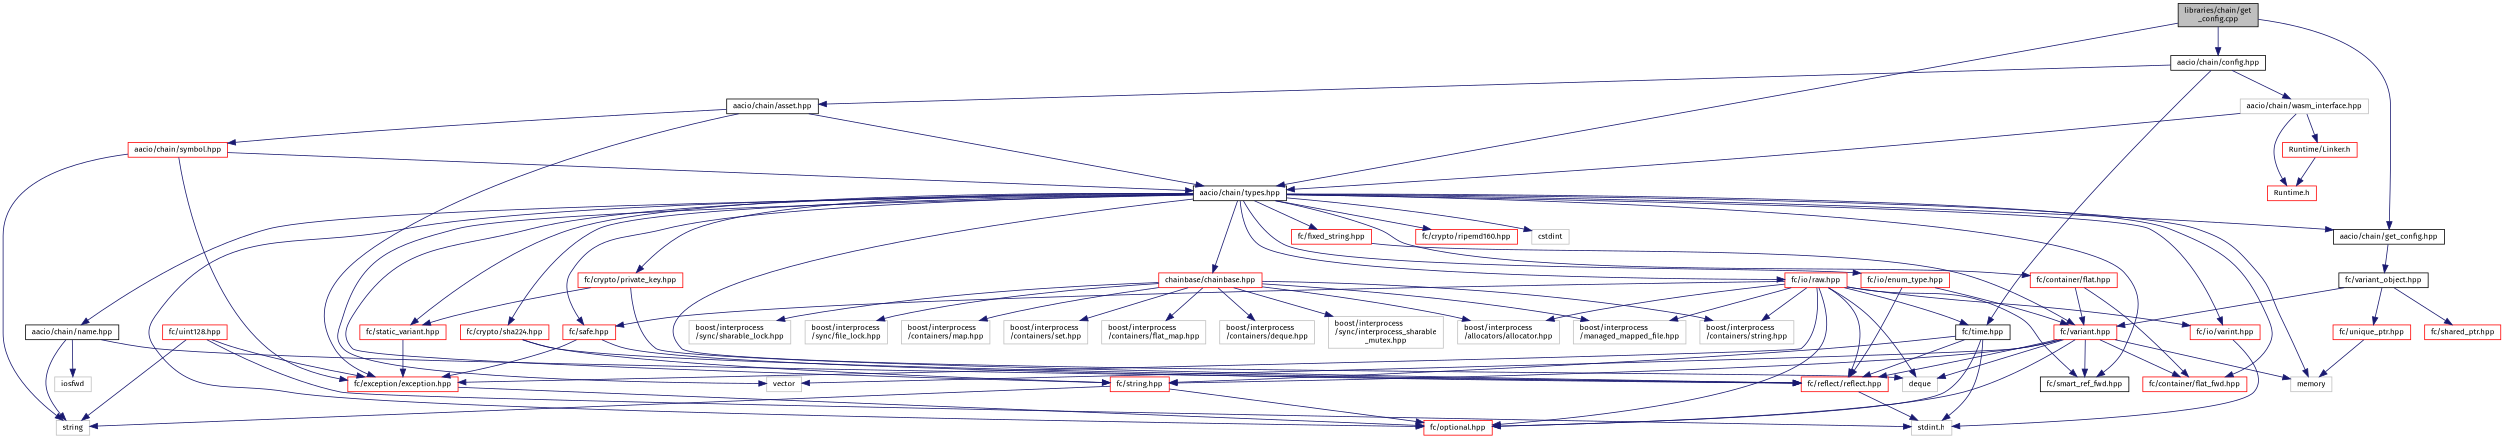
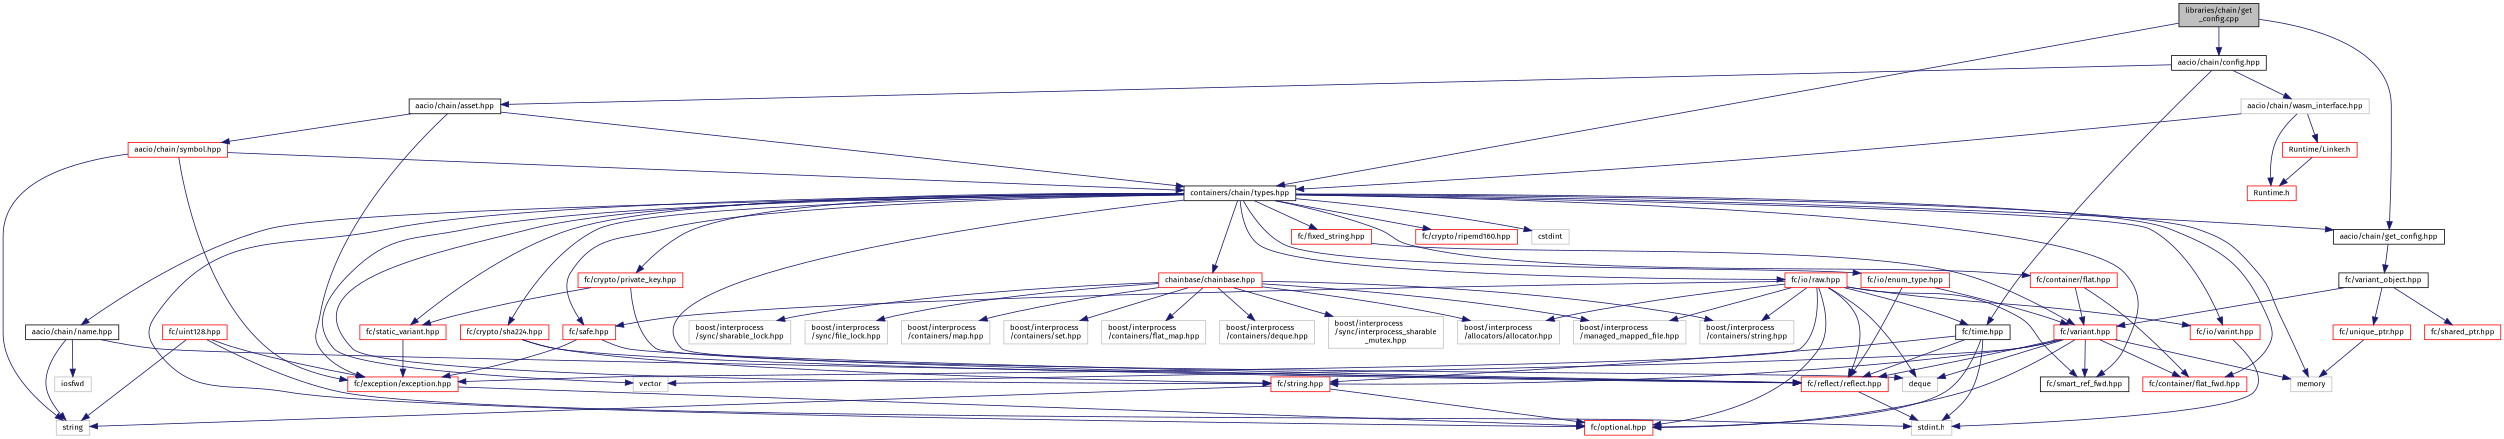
node "aacio/chain/types.hpp": label "aacio/chain/types.hpp" -> "containers/chain/types.hpp"
